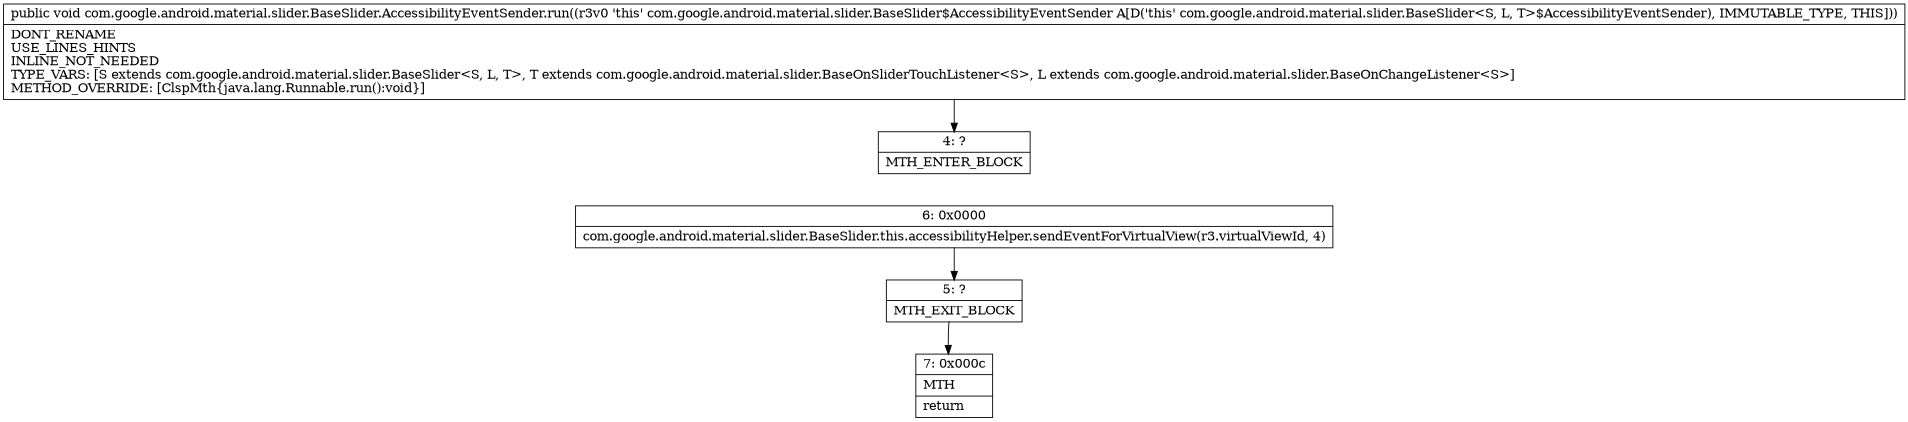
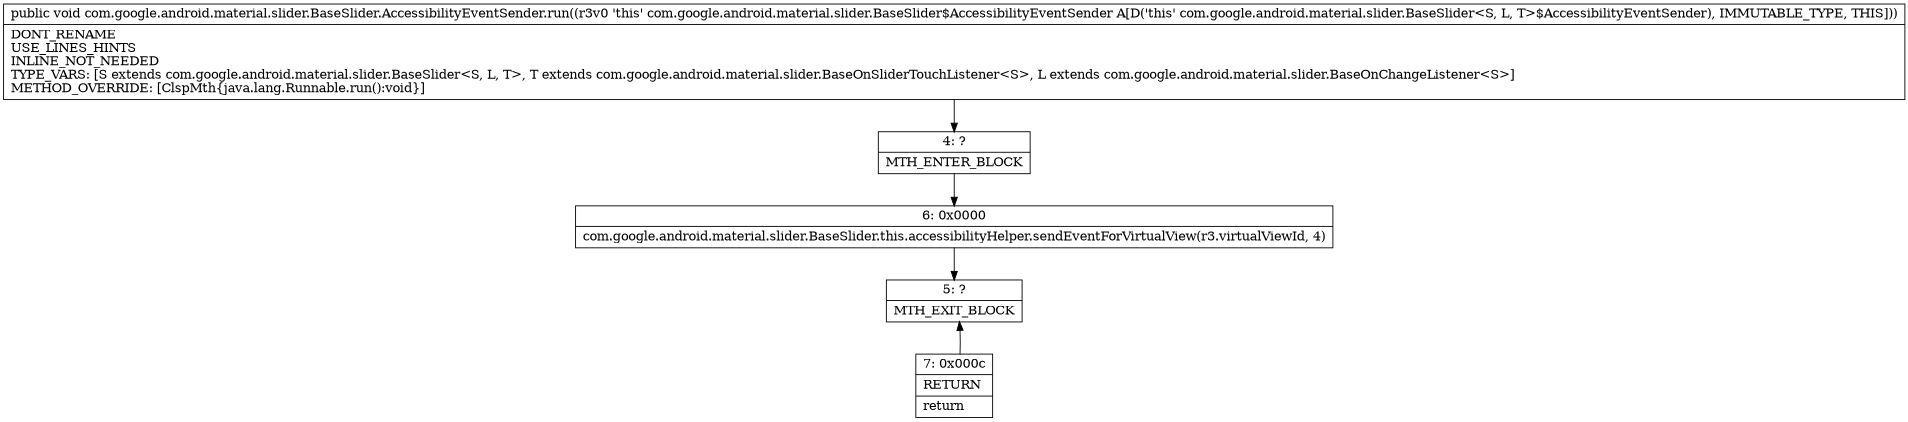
edge "4: ?" -> "6: 0x0000": added
edge "5: ?" -> "7: 0x000c": reversed
node "7: 0x000c": text "MTH" -> "RETURN"
